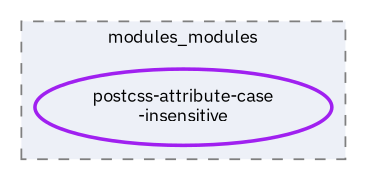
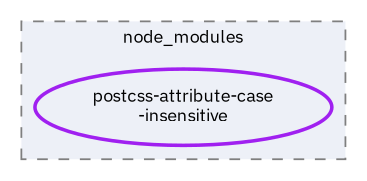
cluster "modules_modules": label "modules_modules" -> "node_modules"
